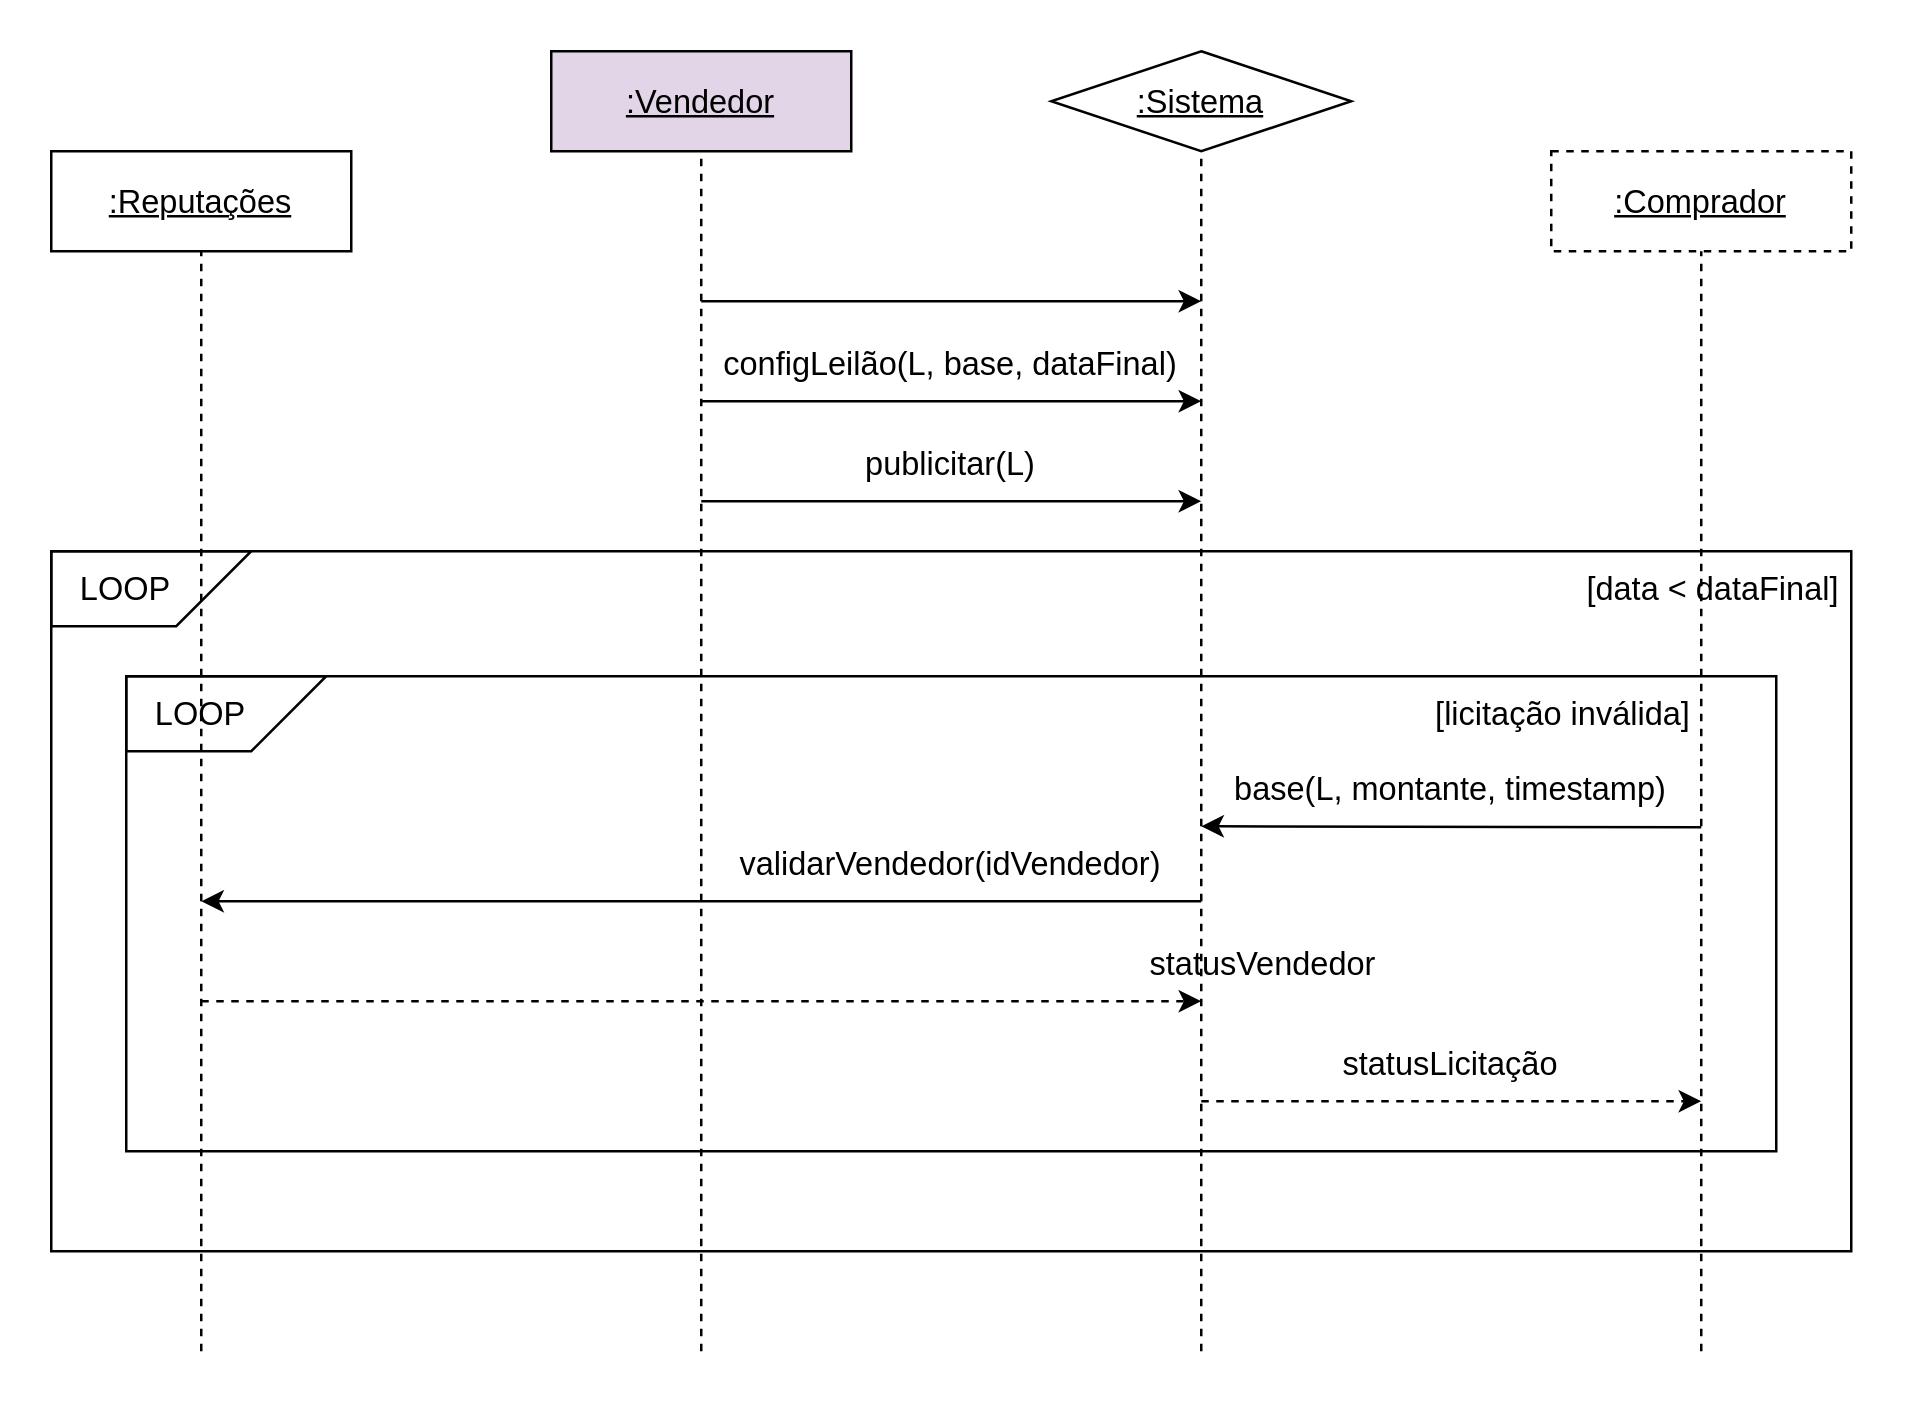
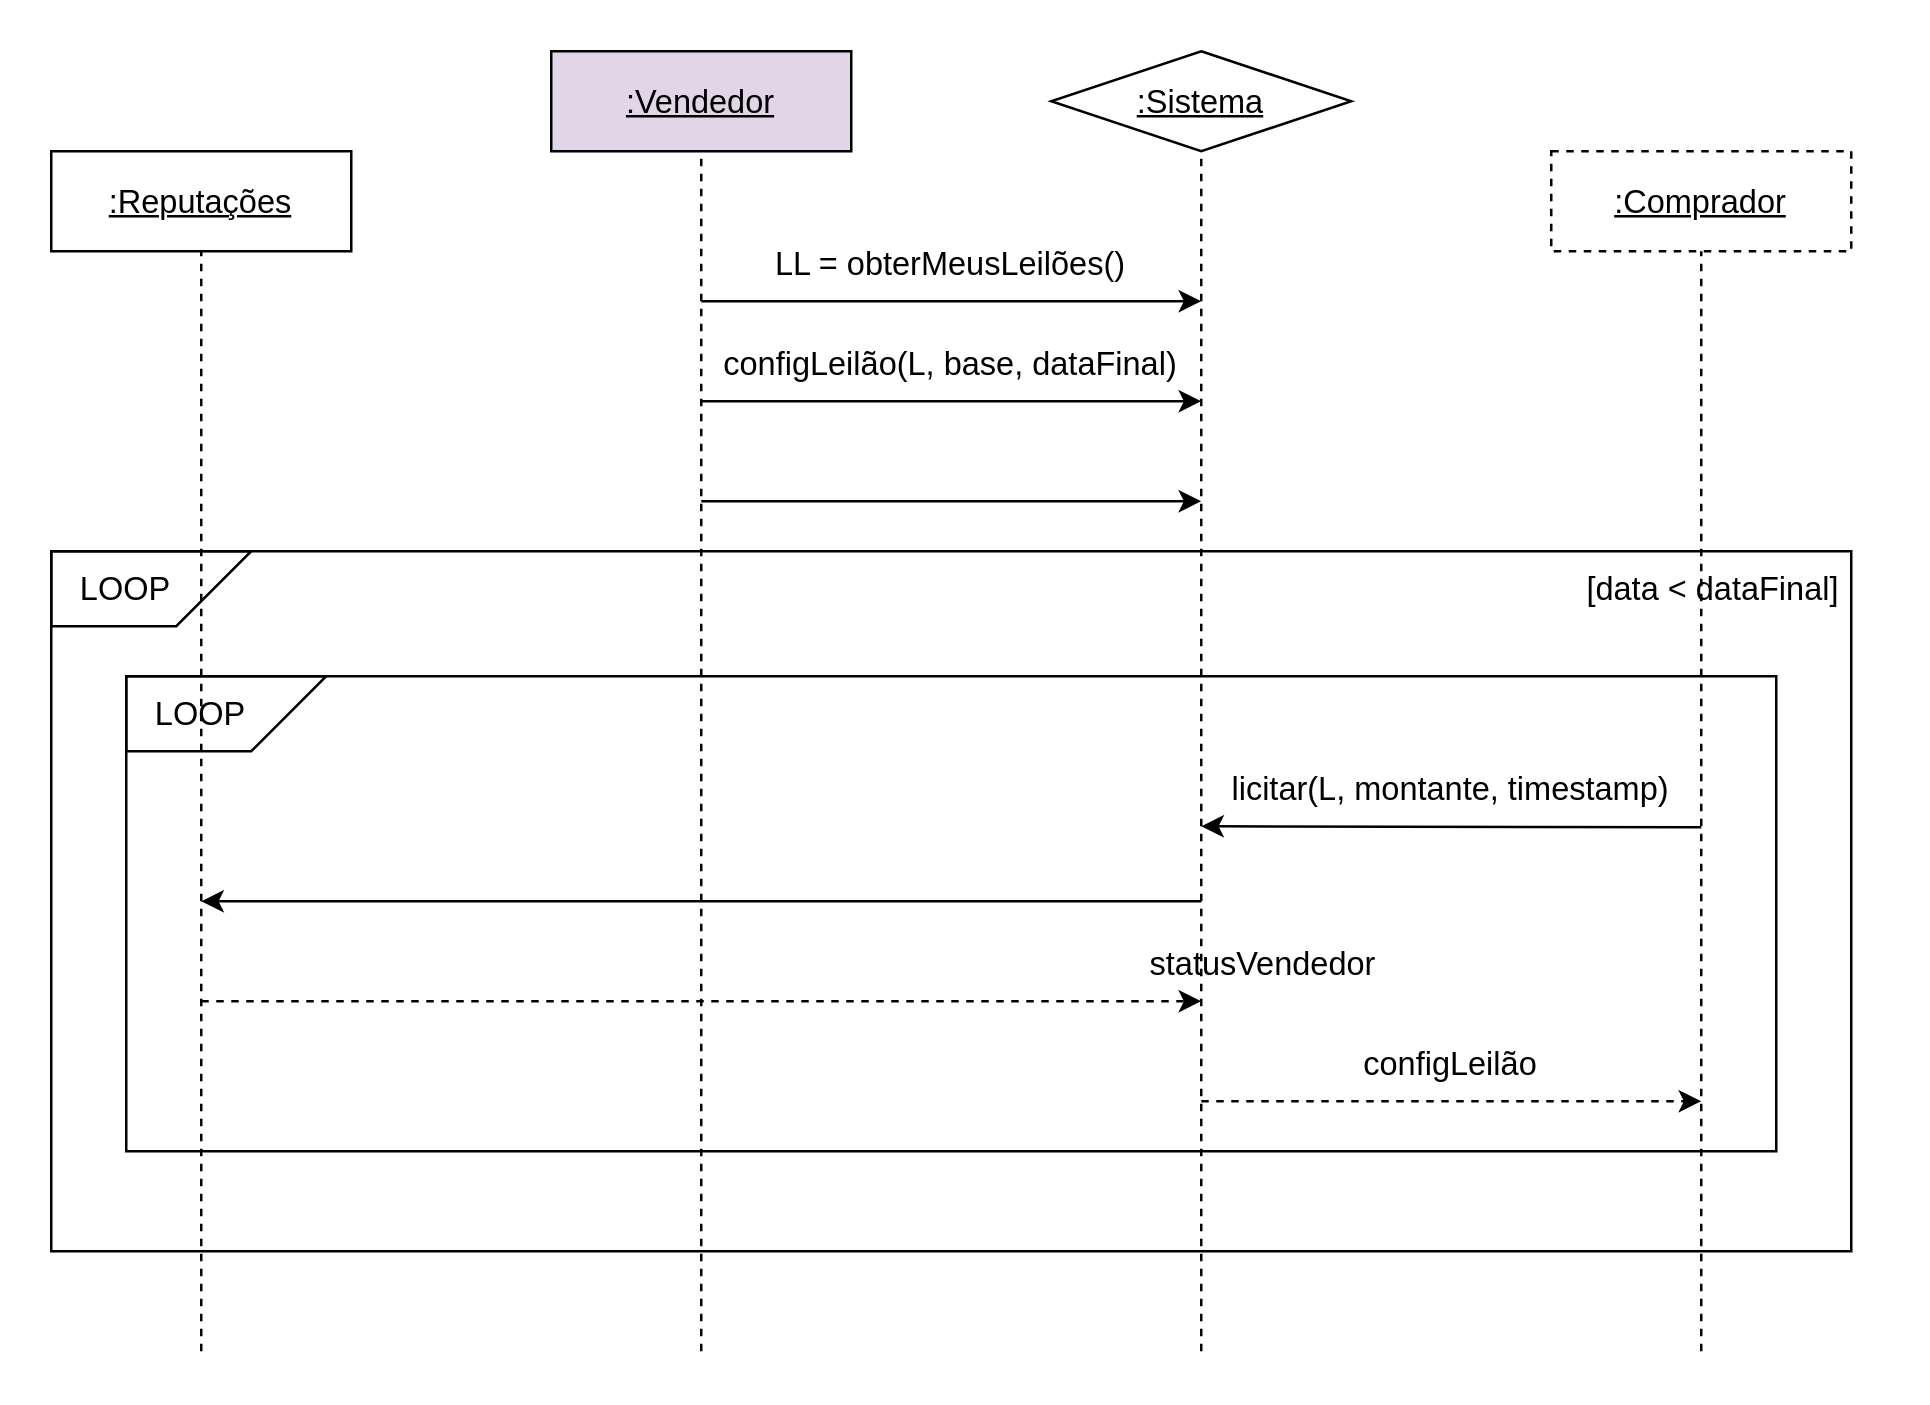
node "LL = obterMeusLeilões()": added
node "publicitar(L)": removed
node "[licitação inválida]": removed
node "base(L, montante, timestamp)": label "base(L, montante, timestamp)" -> "licitar(L, montante, timestamp)"
node "validarVendedor(idVendedor)": removed
node "statusLicitação": label "statusLicitação" -> "configLeilão"
